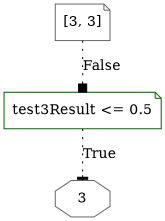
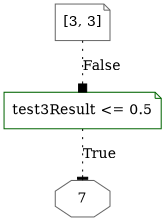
node "3": label "3" -> "7"
